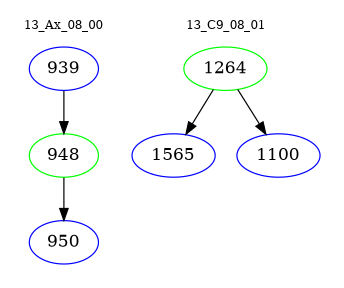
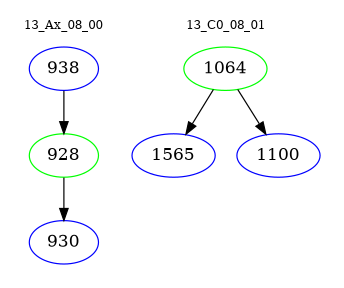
cluster "13_C9_08_01": label "13_C9_08_01" -> "13_C0_08_01"
node "939": label "939" -> "938"
node "1264": label "1264" -> "1064"
node "948": label "948" -> "928"
node "950": label "950" -> "930"
